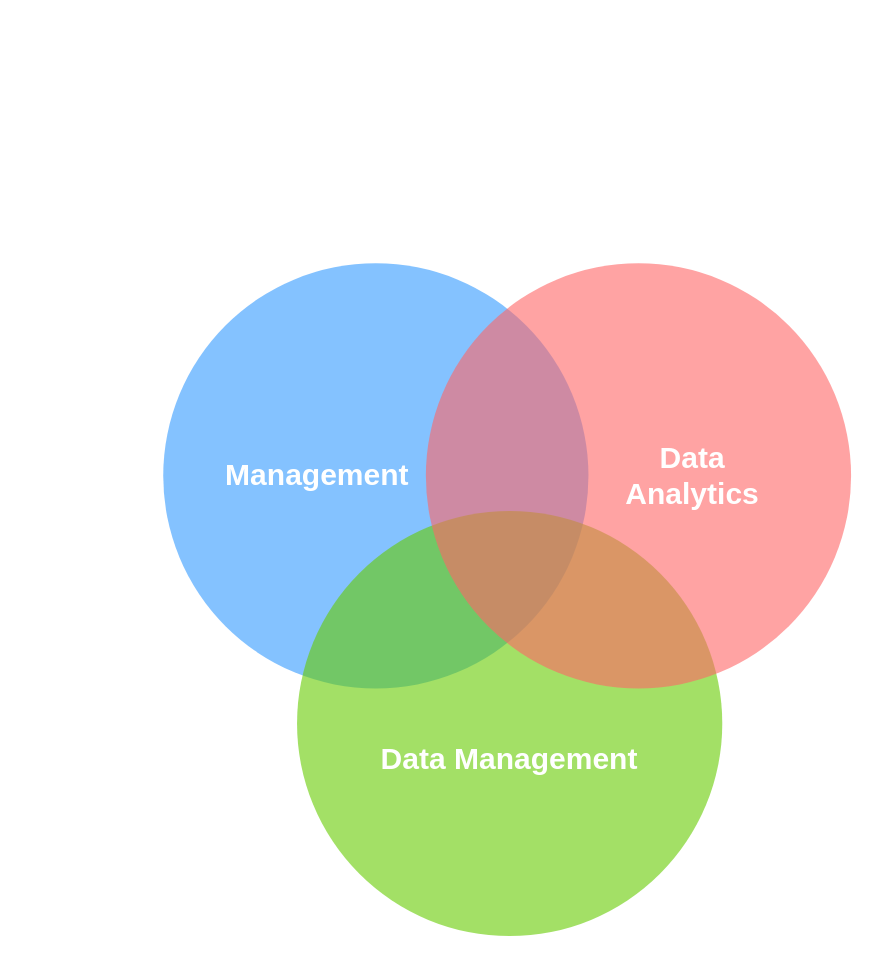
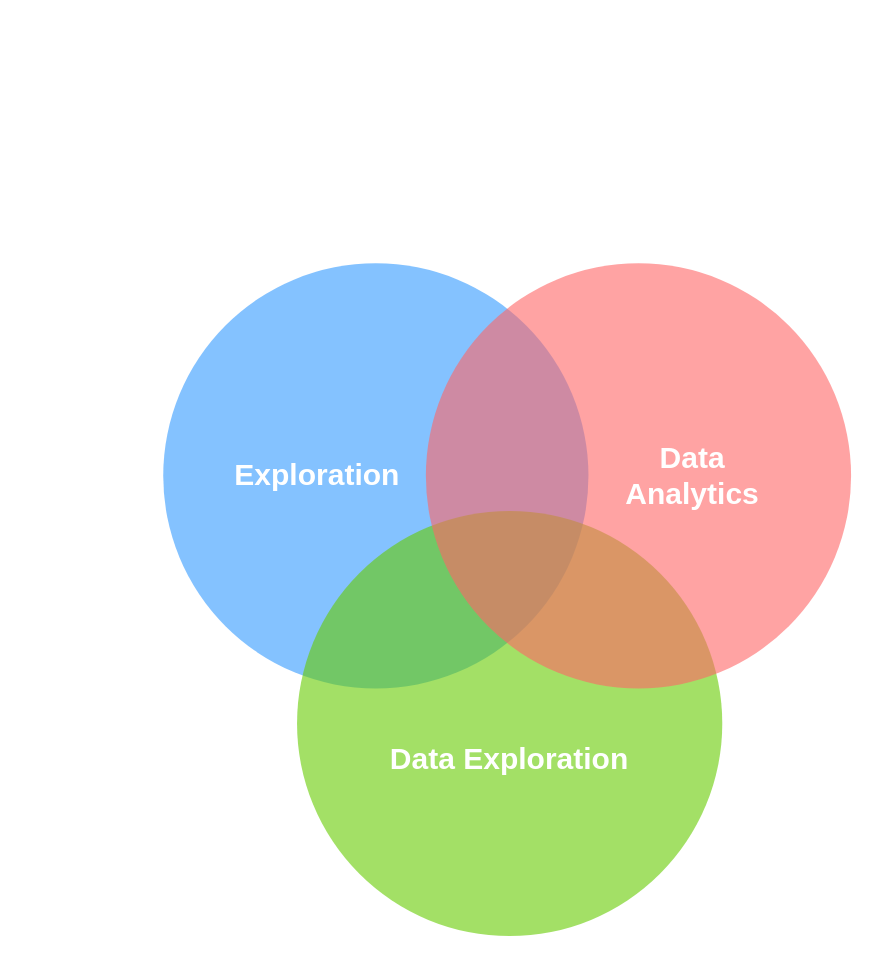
node "Management": label "Management" -> "Exploration"
node "Data Management": label "Data Management" -> "Data Exploration"
